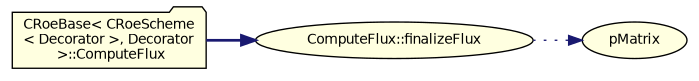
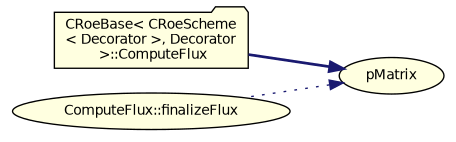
edge "CRoeBase< CRoeScheme < Decorator >, Decorator >::ComputeFlux" -> "ComputeFlux::finalizeFlux": now "CRoeBase< CRoeScheme < Decorator >, Decorator >::ComputeFlux" -> "pMatrix"
